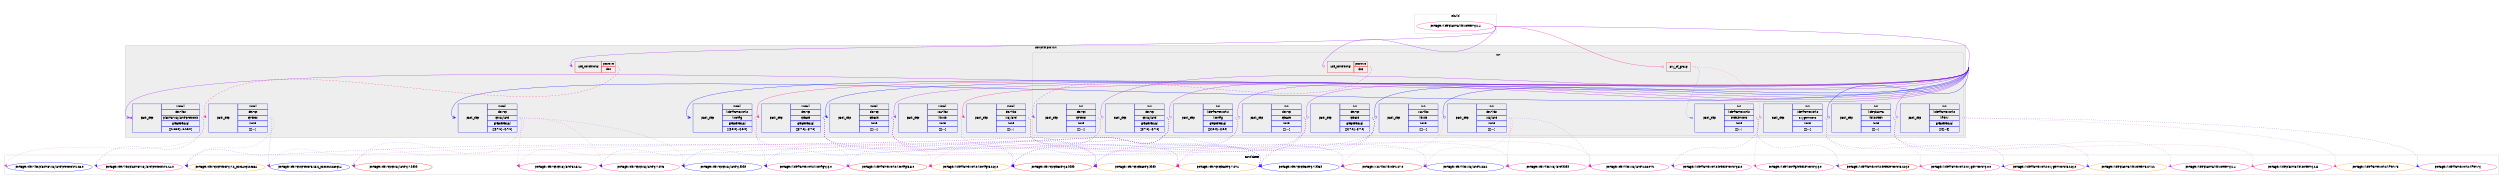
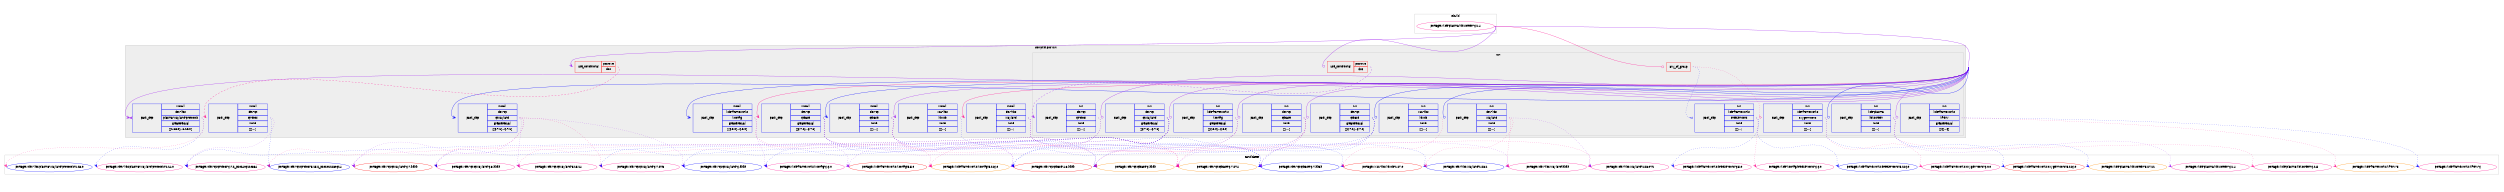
node "portage://dev-qt/qt-docs-6.7.2_p202406110334": color darkorange -> deeppink
node "portage://dev-qt/qtwayland-6.8.9999": added
node "portage://dev-qt/qtbase-6.8.9999": label "portage://dev-qt/qtbase-6.8.9999" -> "portage://dev-qt/qtbase-4.8.9999"
node "portage://kde-frameworks/breeze-icons-5.116.0": color red -> blue
